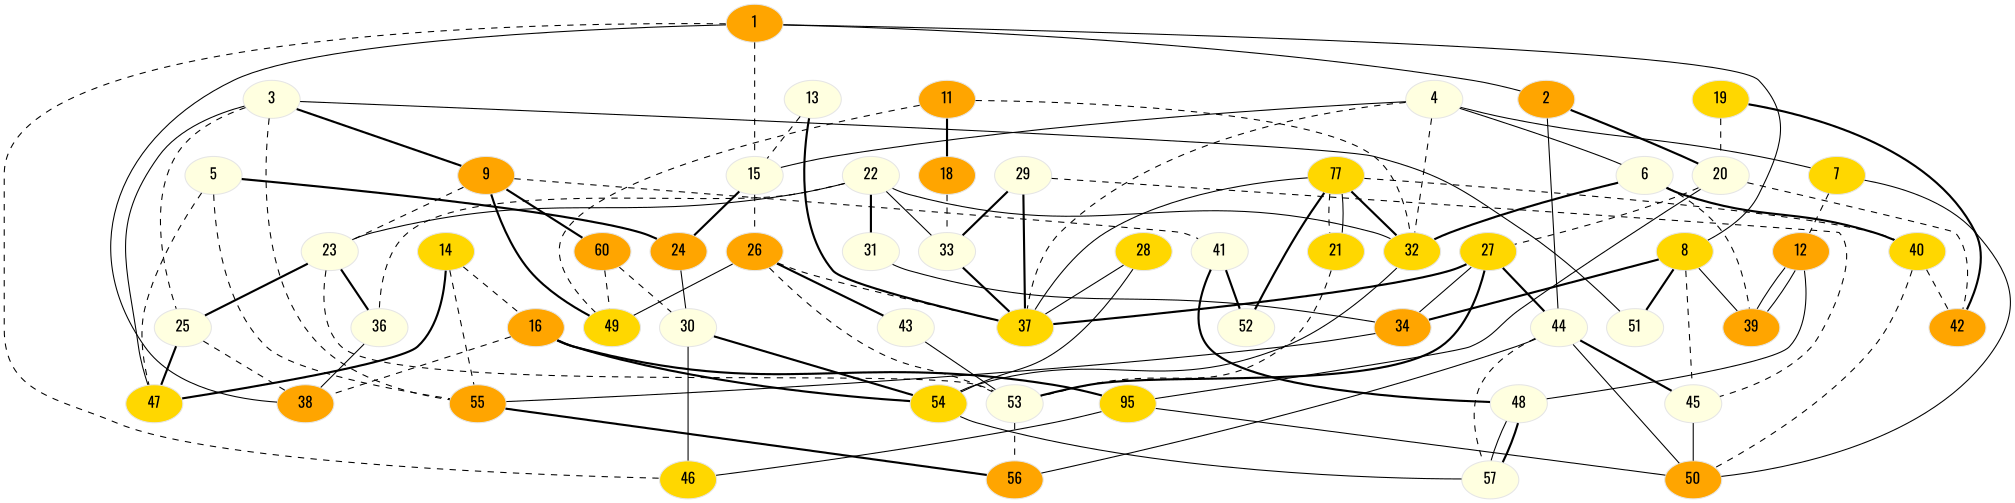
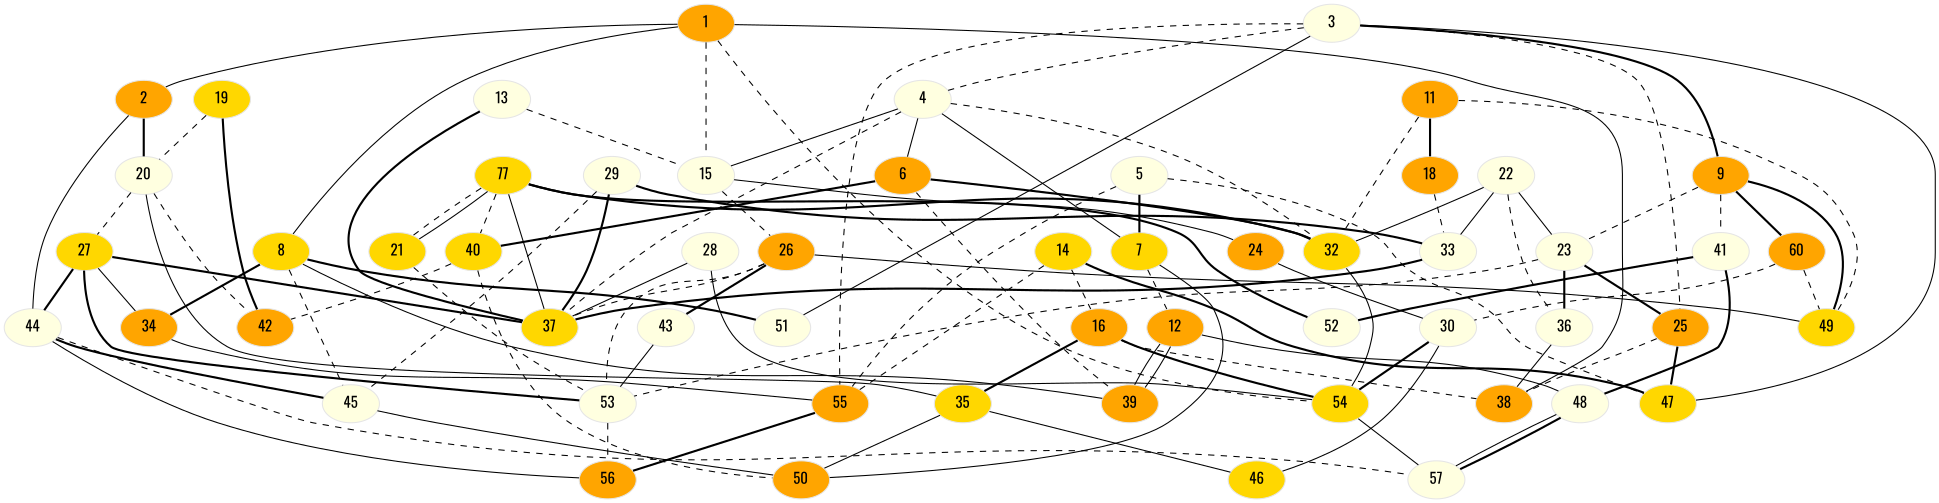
edge "3" -- "4": added
node "6": fillcolor lightyellow -> orange
edge "5" -- "24": now "5" -- "7"
edge "15" -- "24": style bold -> solid
edge "1" -- "46": now "1" -- "54"
node "31": removed
node "28": fillcolor gold -> lightyellow
node "25": fillcolor lightyellow -> orange
node "95": label "95" -> "35"
edge "44" -- "50": removed
